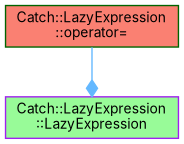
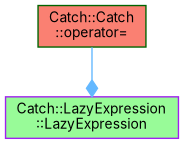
node "Catch::LazyExpression ::operator=": label "Catch::LazyExpression ::operator=" -> "Catch::Catch ::operator="
